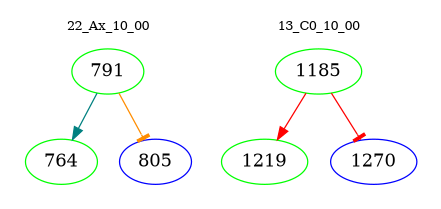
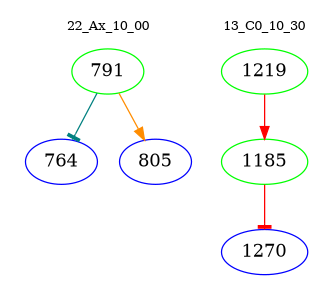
cluster "13_C0_10_00": label "13_C0_10_00" -> "13_C0_10_30"
edge "791" -> "764": arrowhead normal -> tee
edge "1185" -> "1219": reversed
edge "791" -> "805": arrowhead tee -> normal
node "764": color green -> blue
